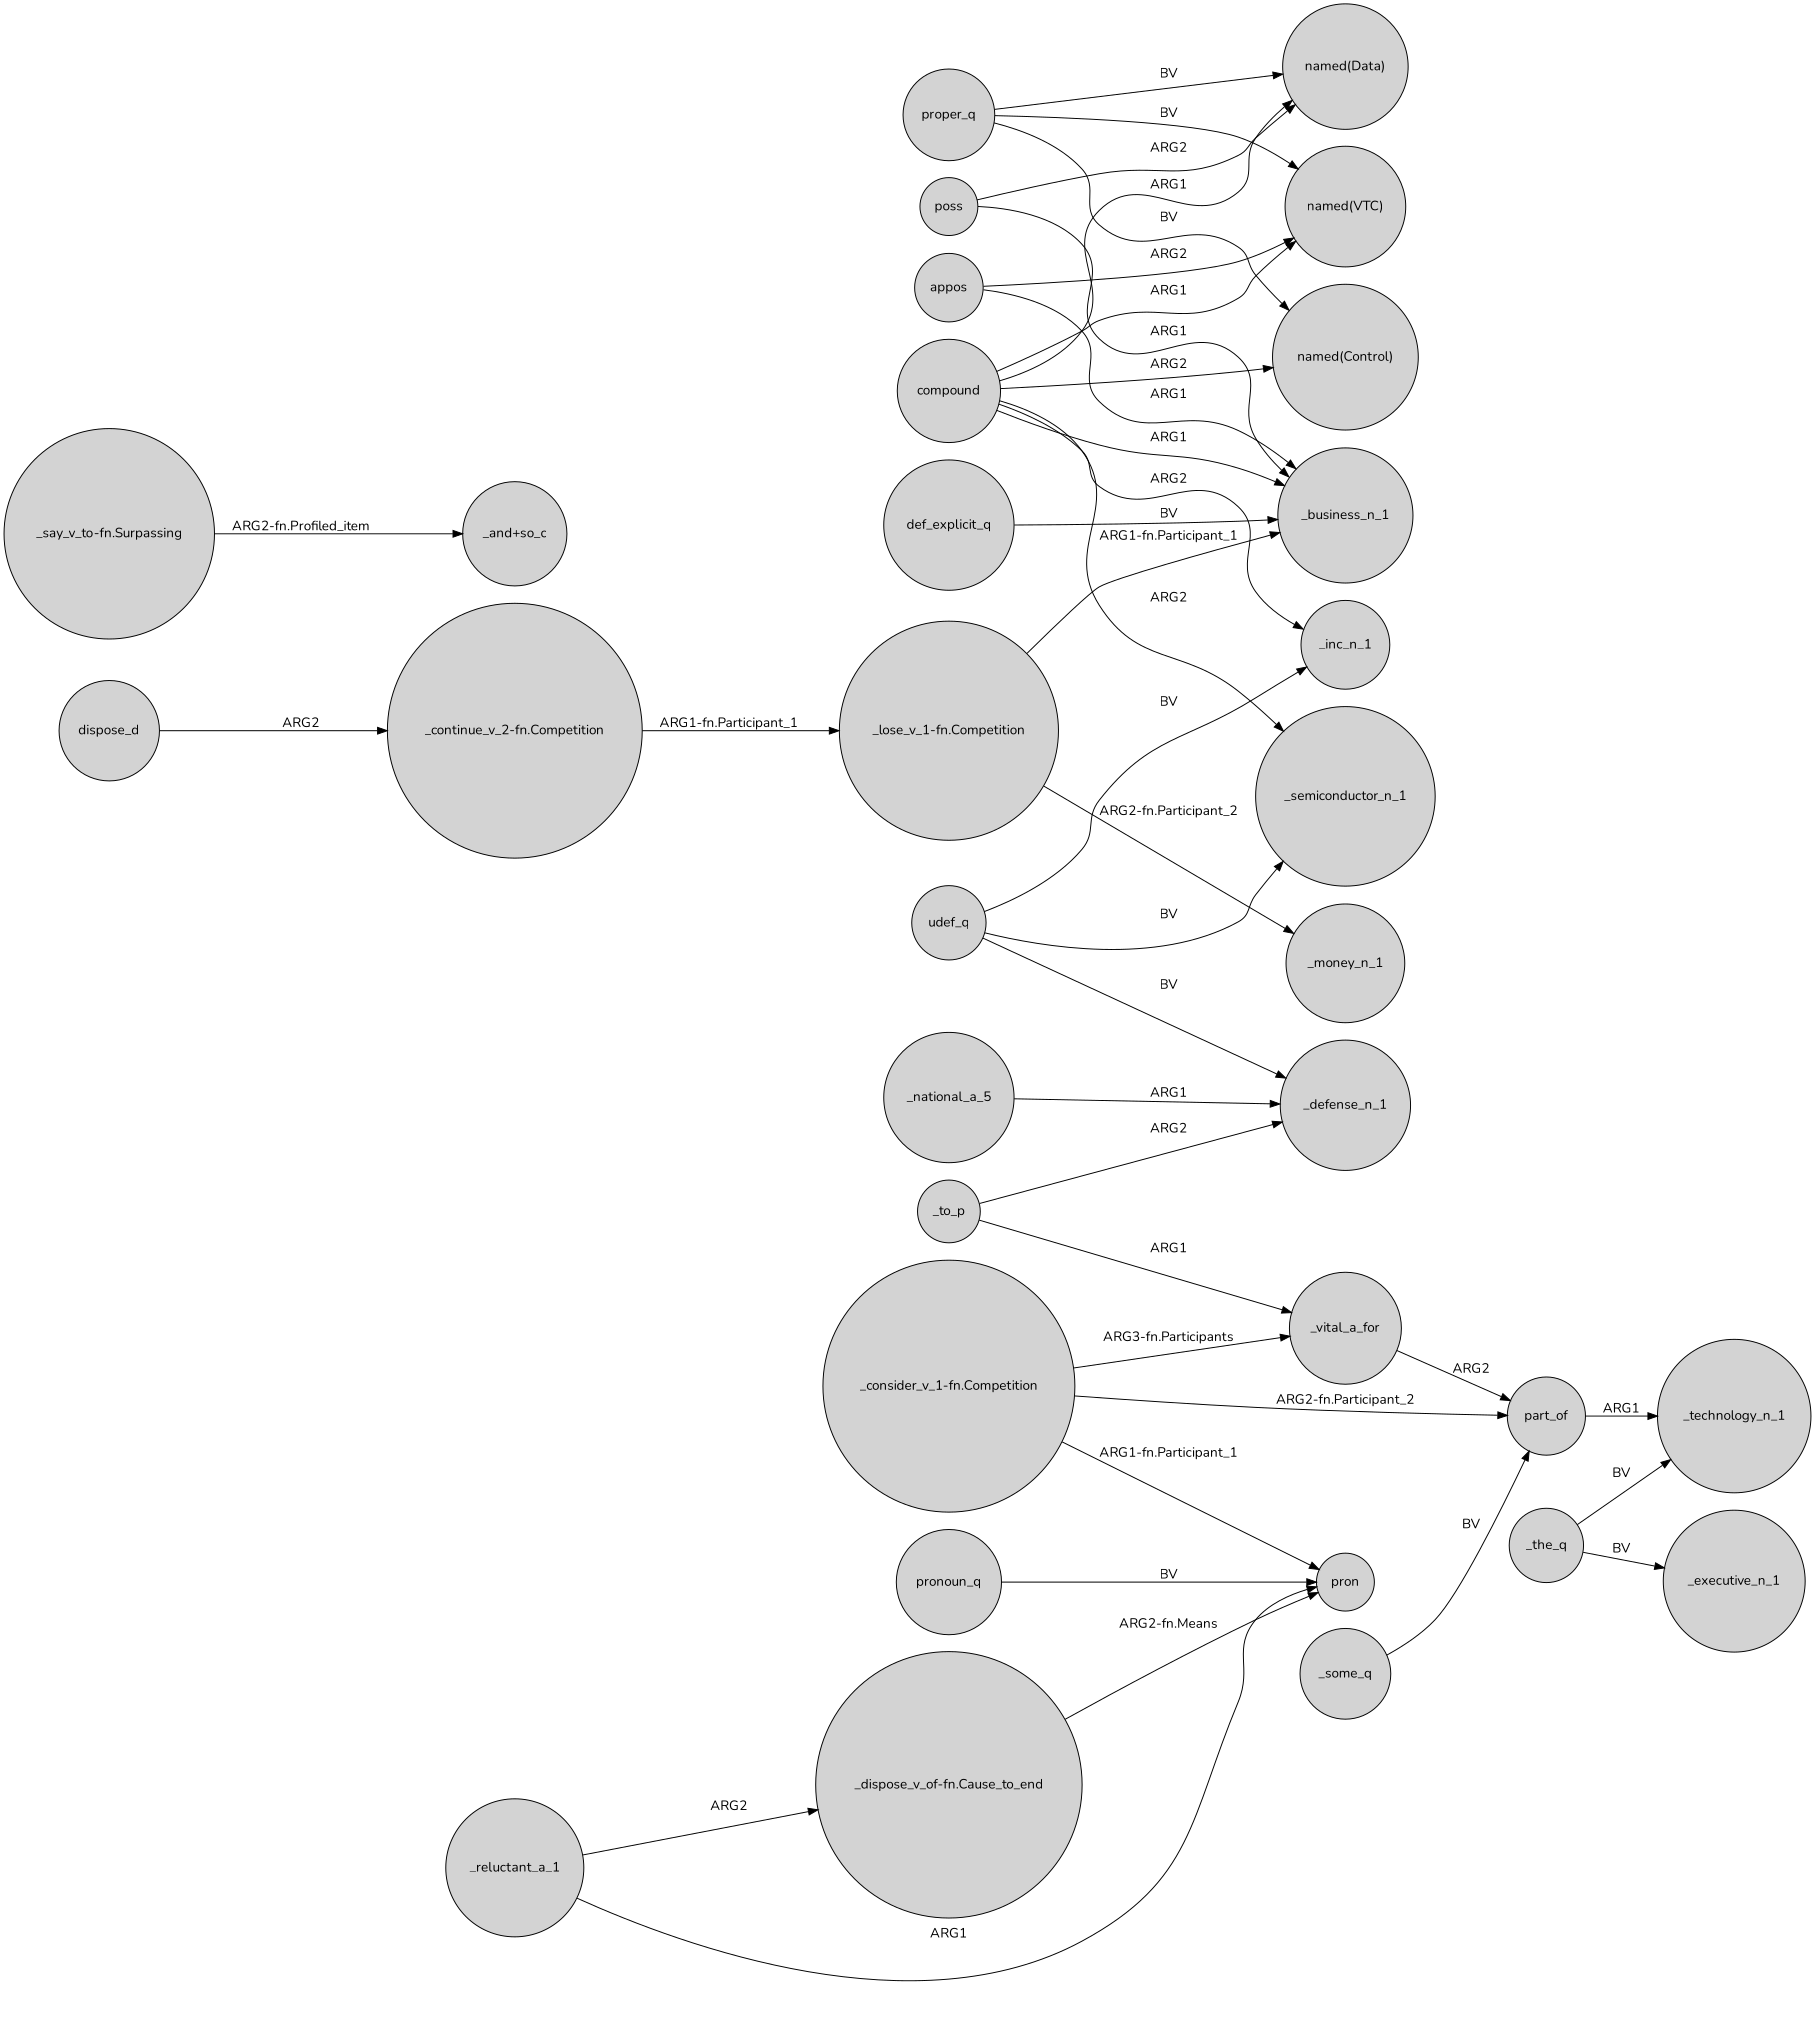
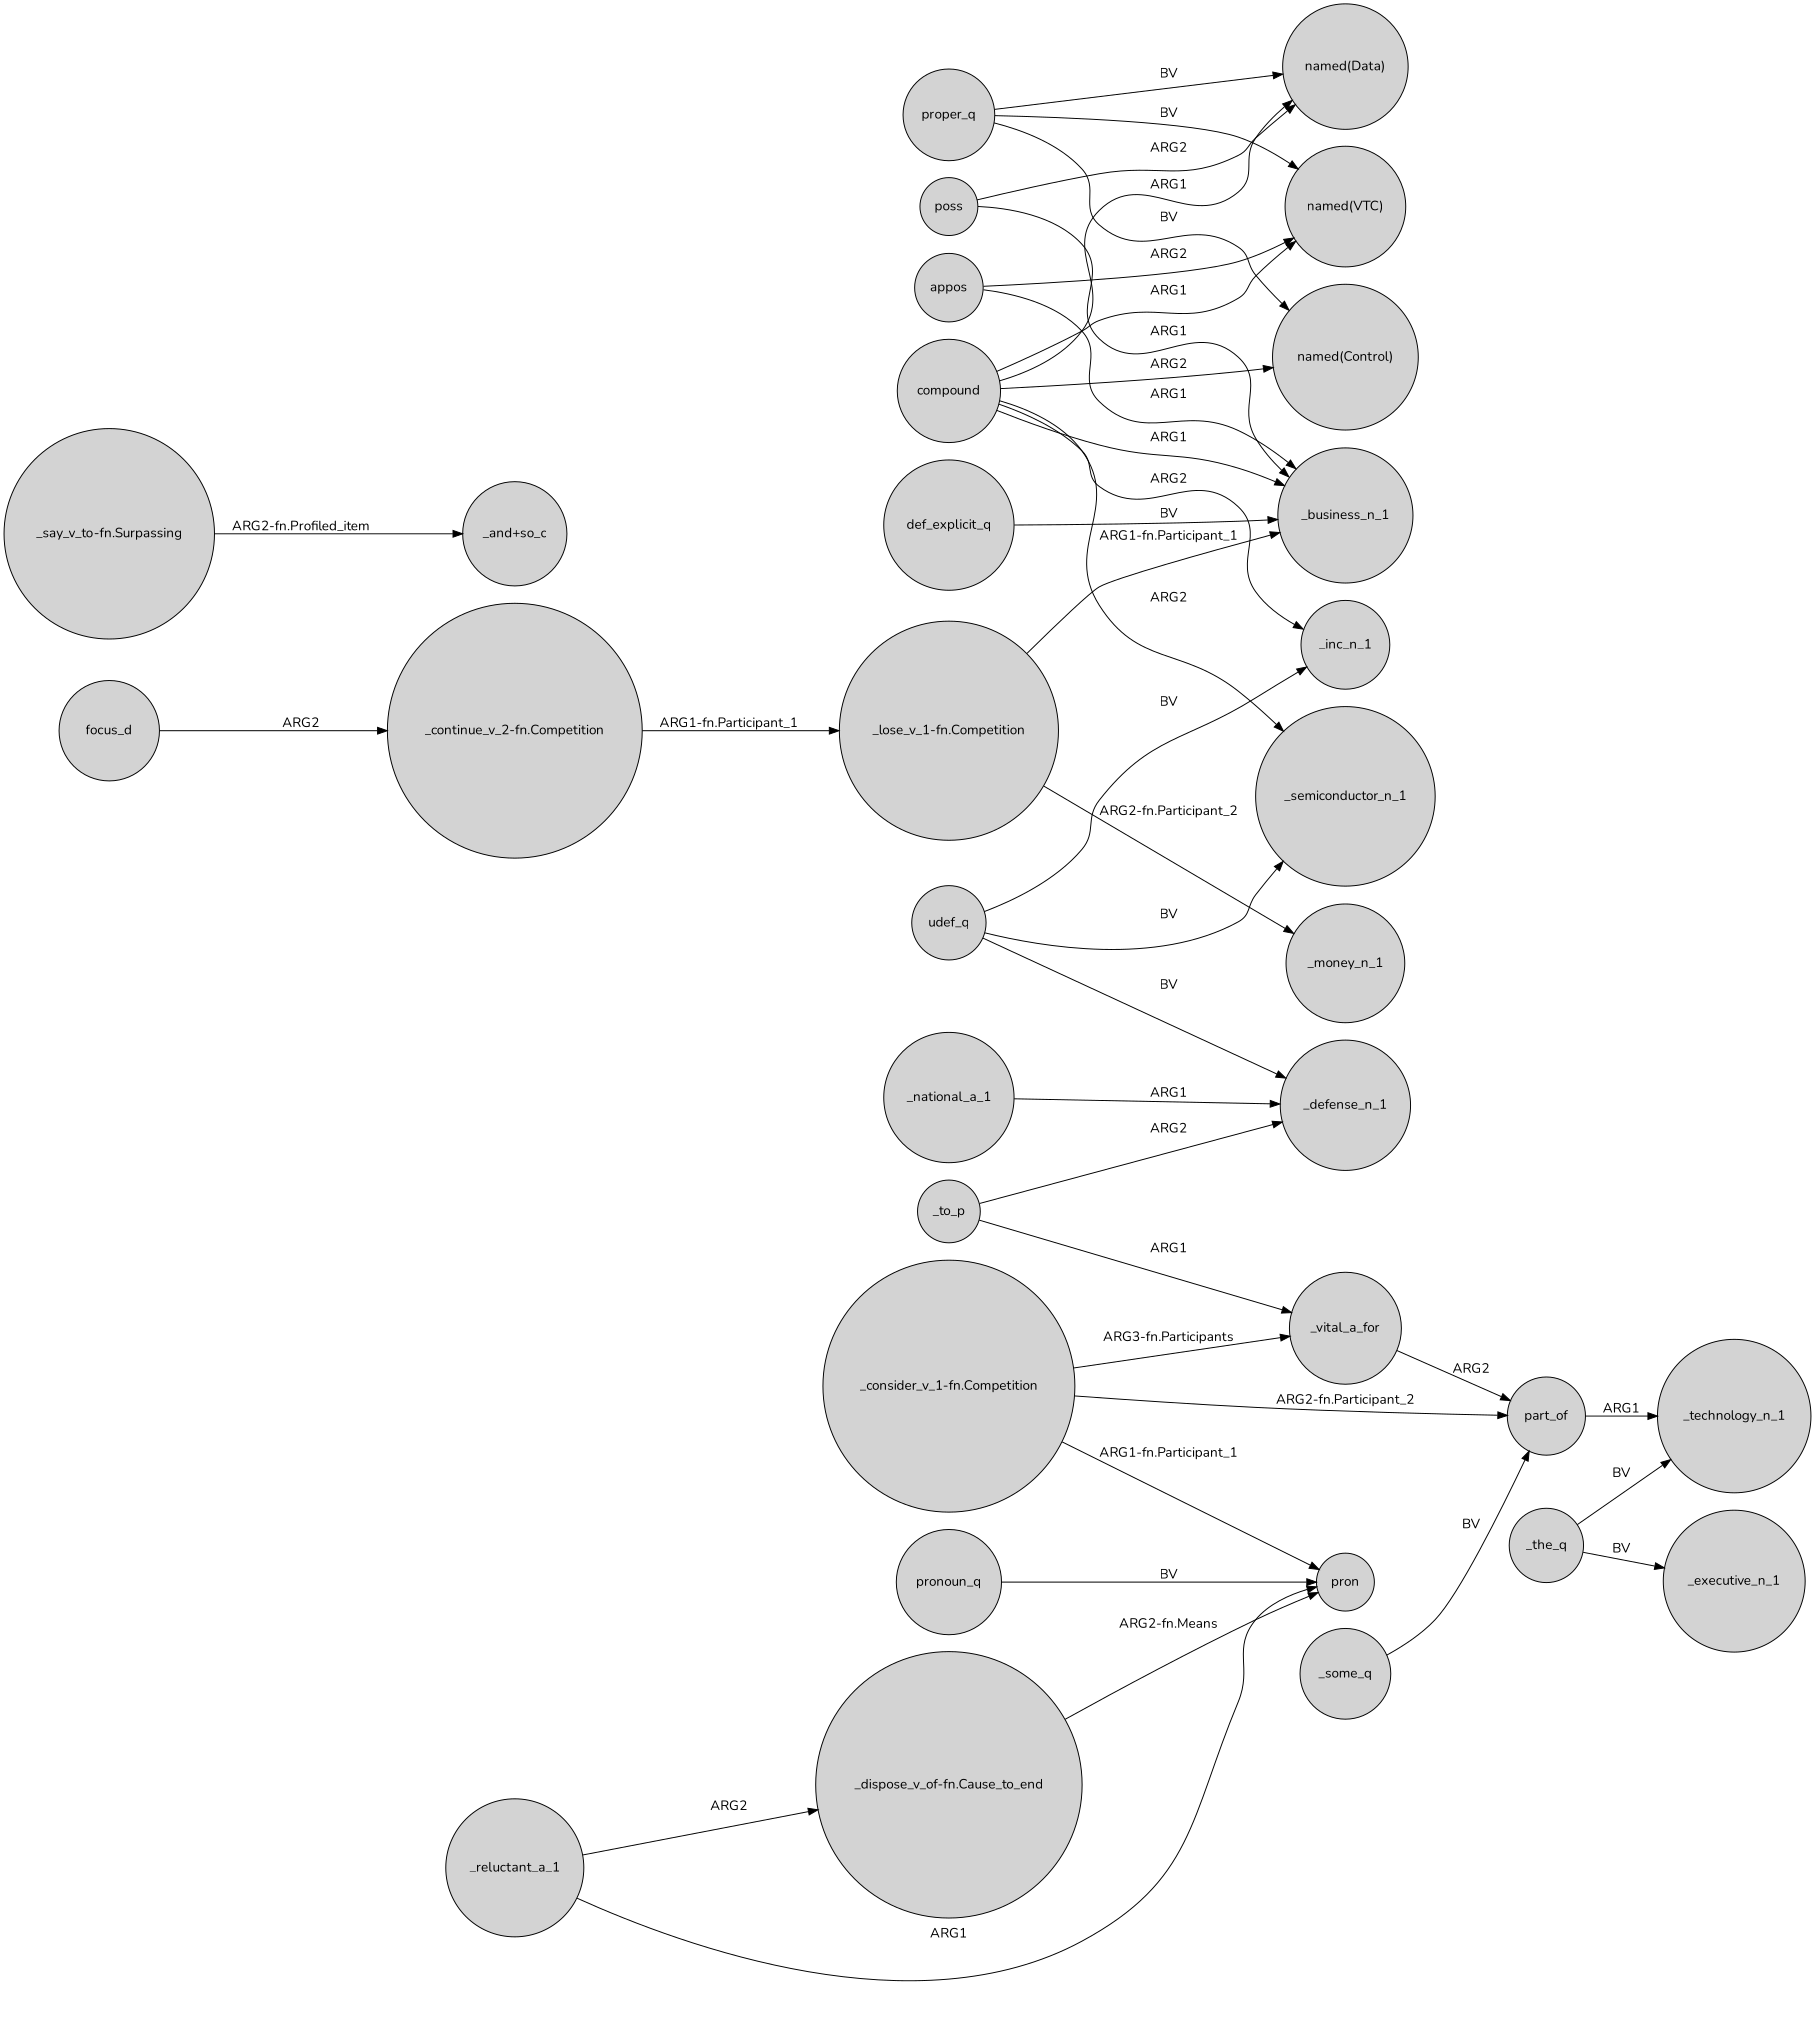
node "dispose_d": label "dispose_d" -> "focus_d"
node "_national_a_5": label "_national_a_5" -> "_national_a_1"
